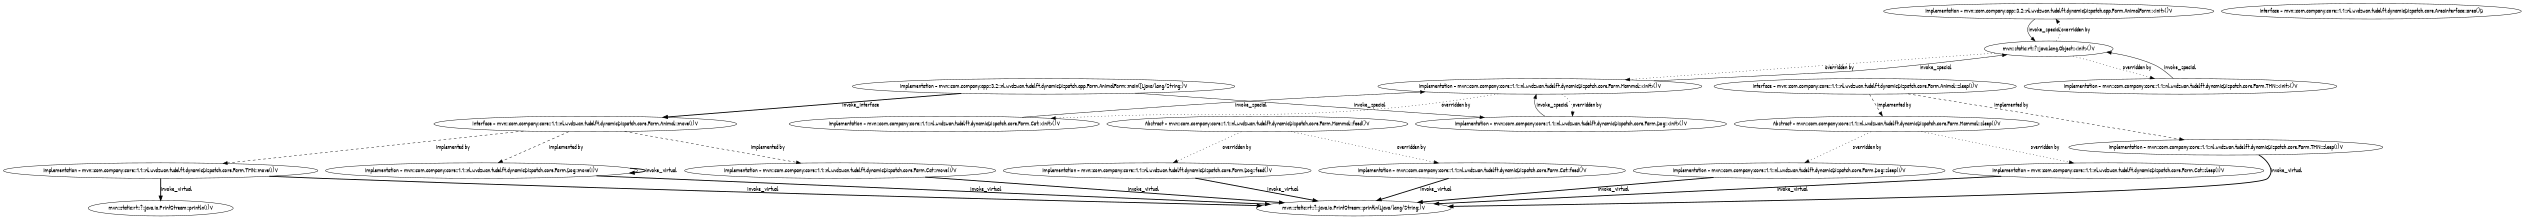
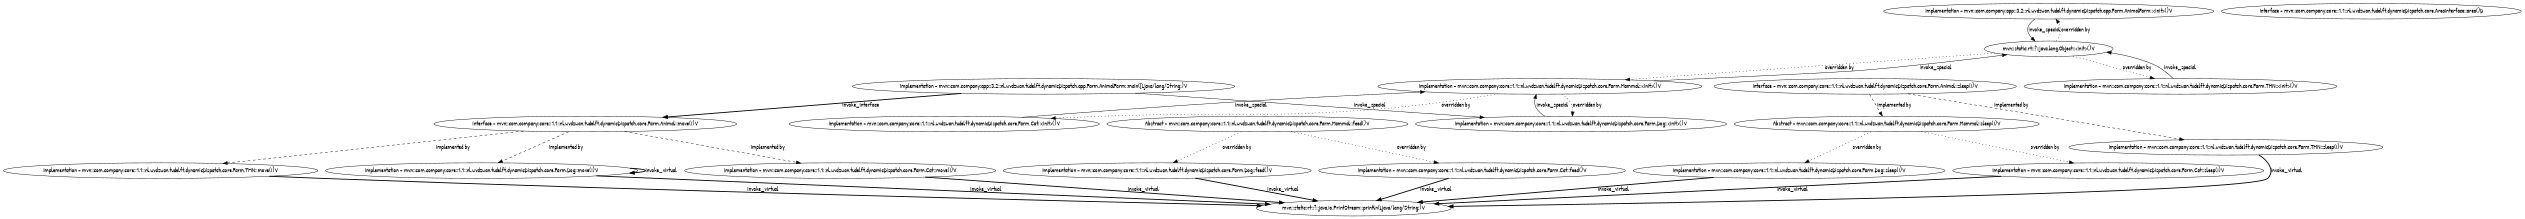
node "mvn::static:rt::?::java.io.PrintStream::println(I)V": removed
